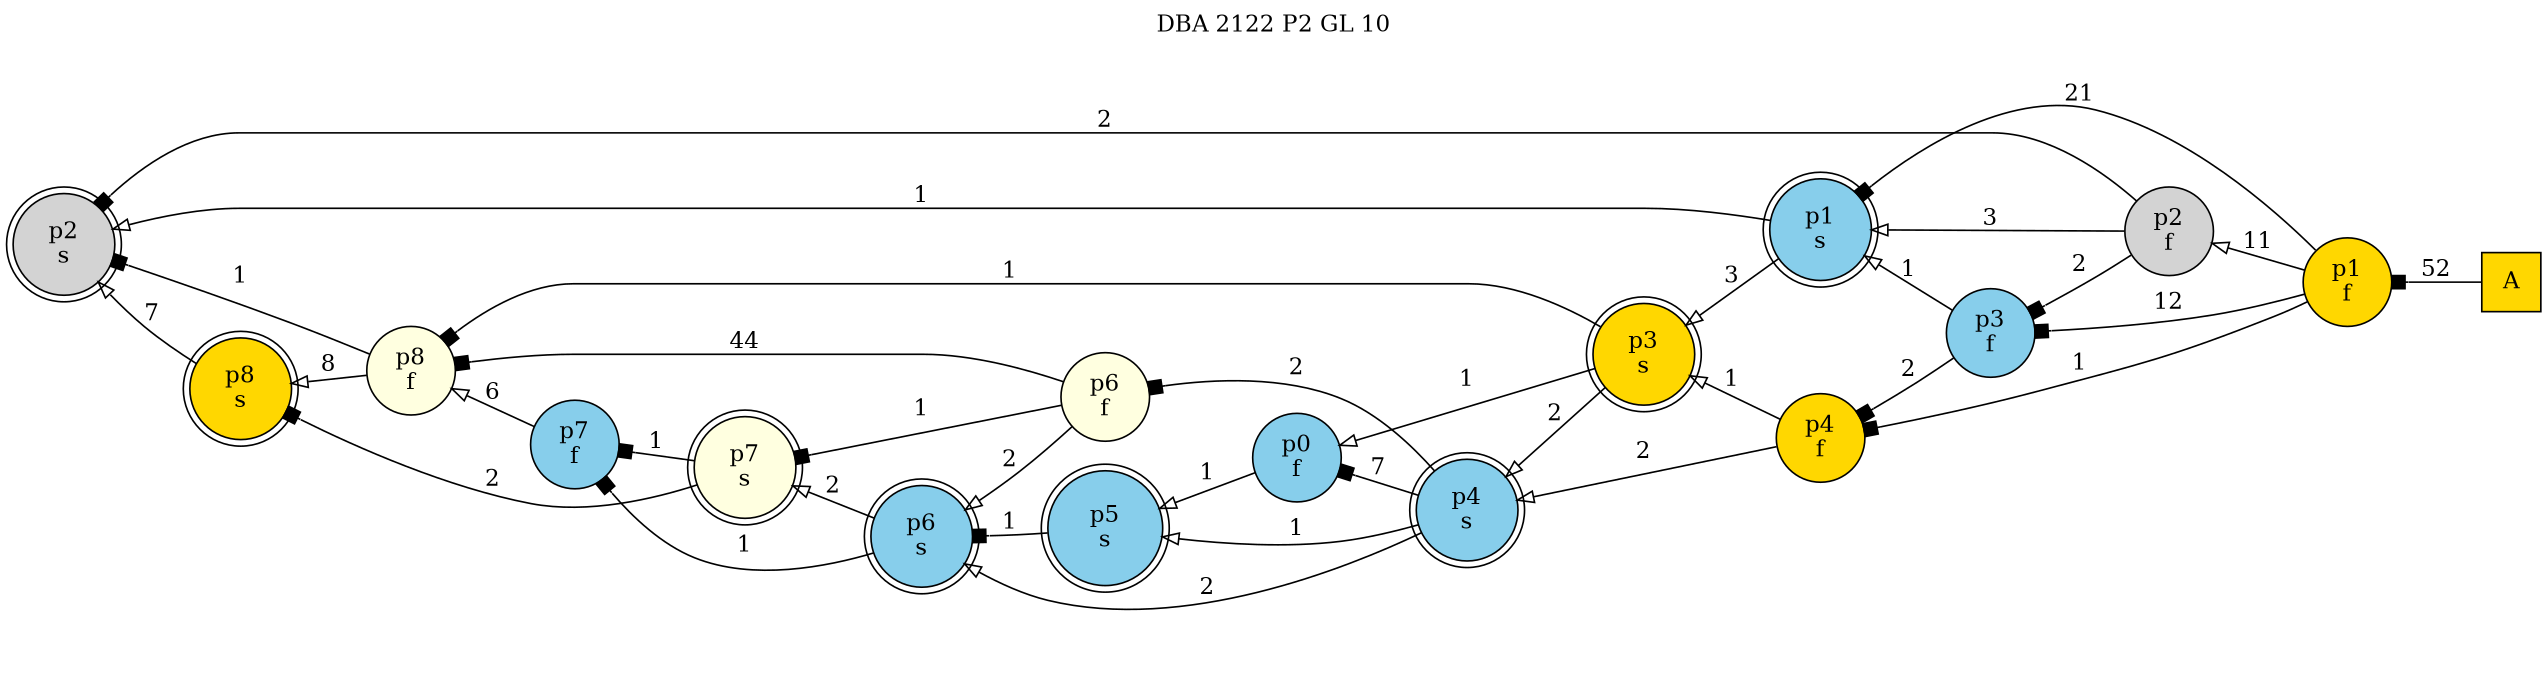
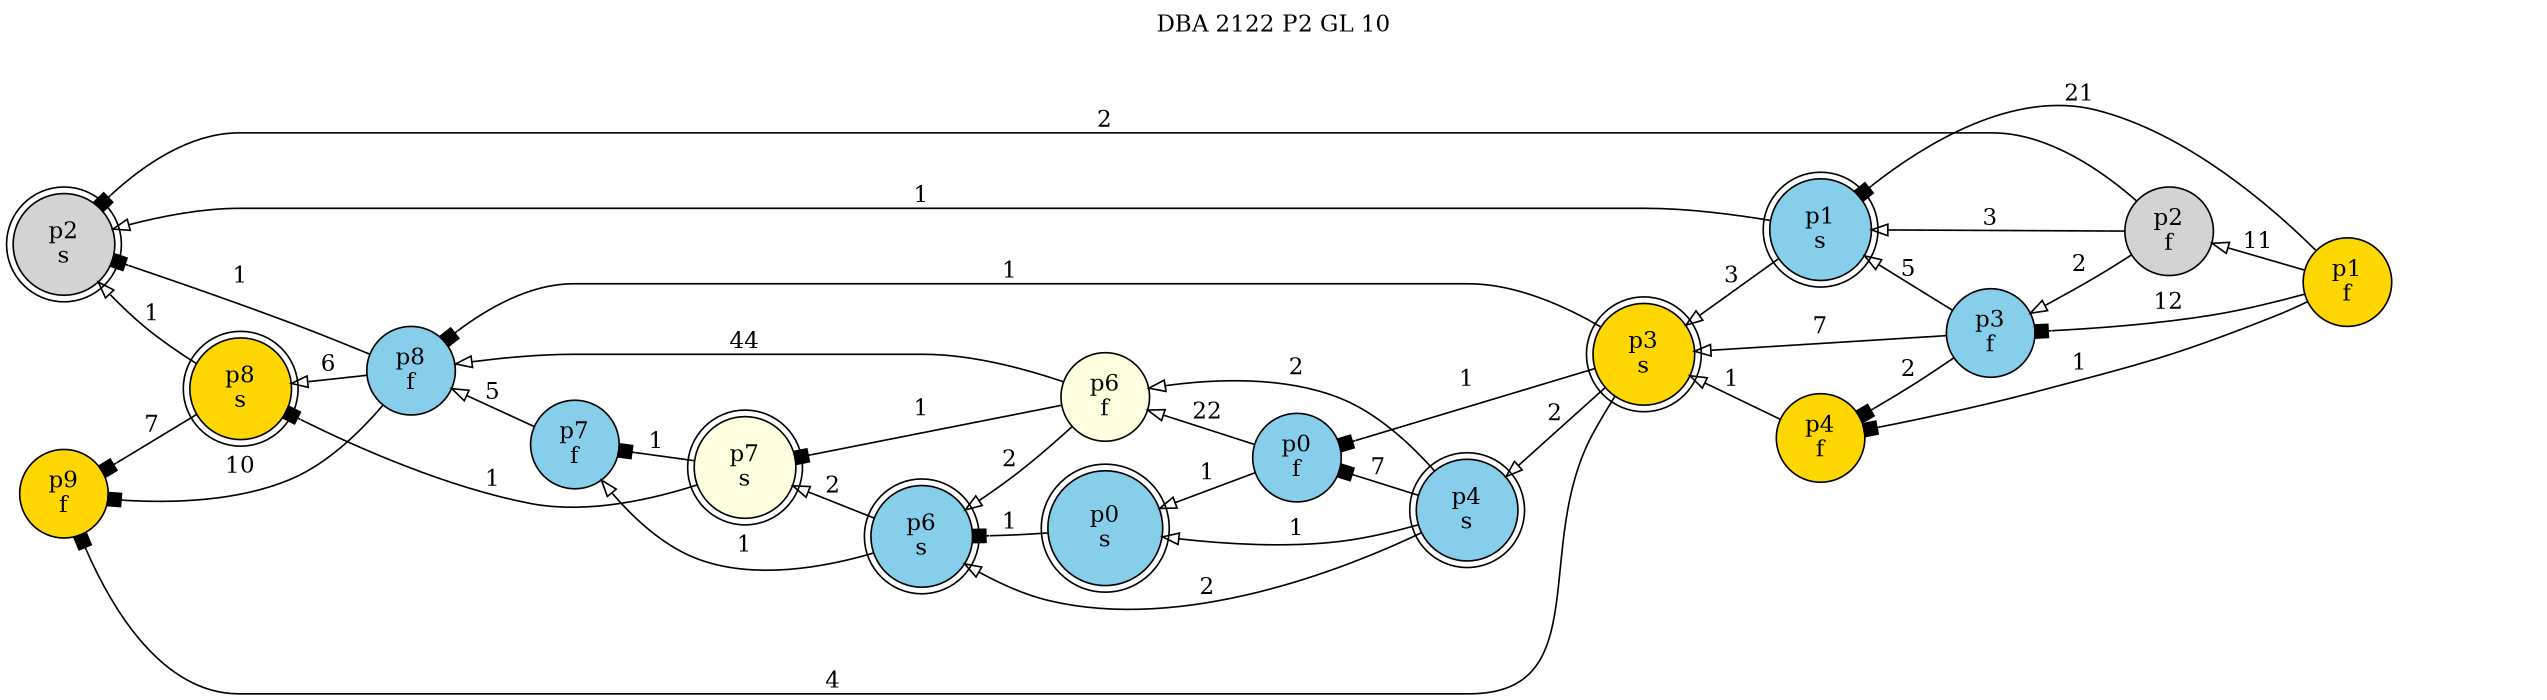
edge "p3 f" -> "p1 s": label "1" -> "5"
edge "p2 f" -> "p3 f": arrowhead box -> onormal
node "A": removed
edge "p8 s" -> "p2 s": label "7" -> "1"
edge "p3 f" -> "p3 s": added, label "7"
edge "p6 f" -> "p8 f": arrowhead box -> onormal
edge "p8 f" -> "p8 s": label "8" -> "6"
node "p8 f": fillcolor lightyellow -> skyblue
edge "p4 s" -> "p6 f": arrowhead box -> onormal
edge "p7 f" -> "p8 f": label "6" -> "5"
edge "p3 s" -> "p0 f": arrowhead onormal -> box
edge "p0 f" -> "p6 f": added, label "22"
edge "p4 f" -> "p4 s": removed, label "2"
edge "p7 s" -> "p8 s": label "2" -> "1"
node "p9 f": added
node "p5 s": label "p5 s" -> "p0 s"
edge "p6 s" -> "p7 f": arrowhead box -> onormal
